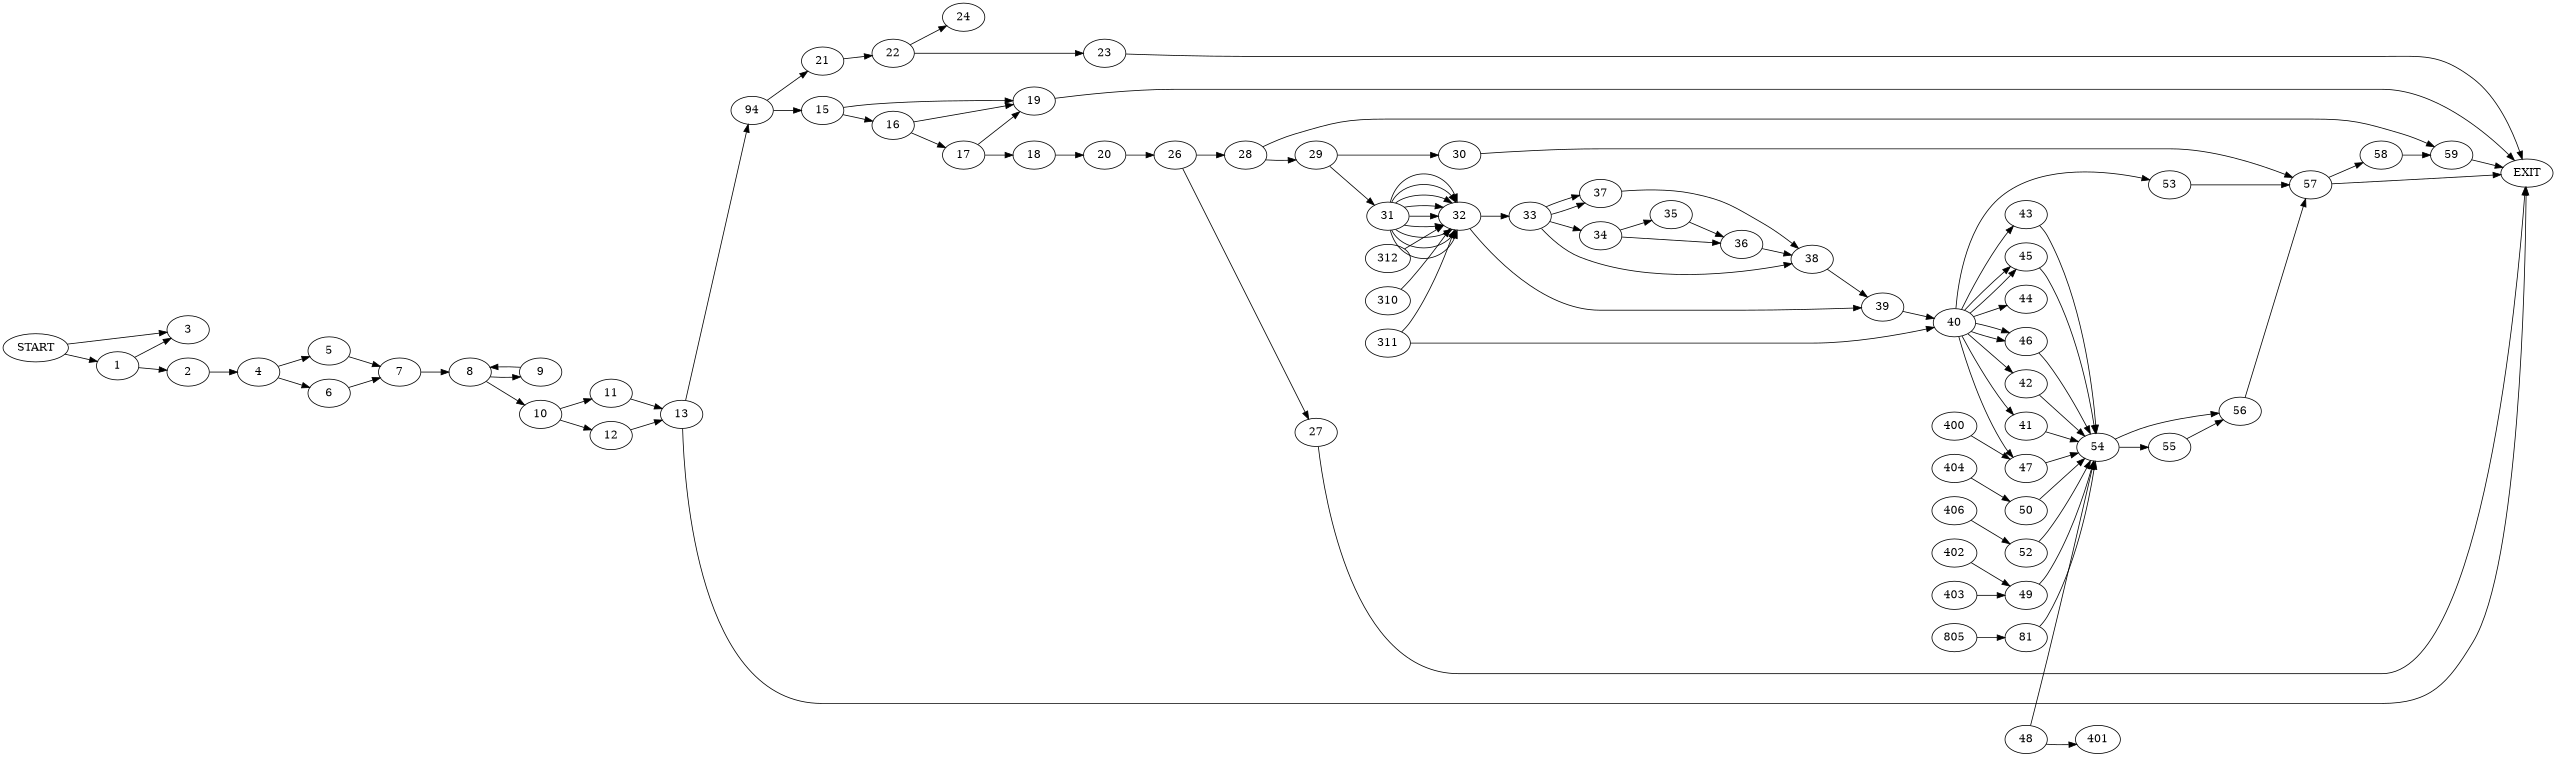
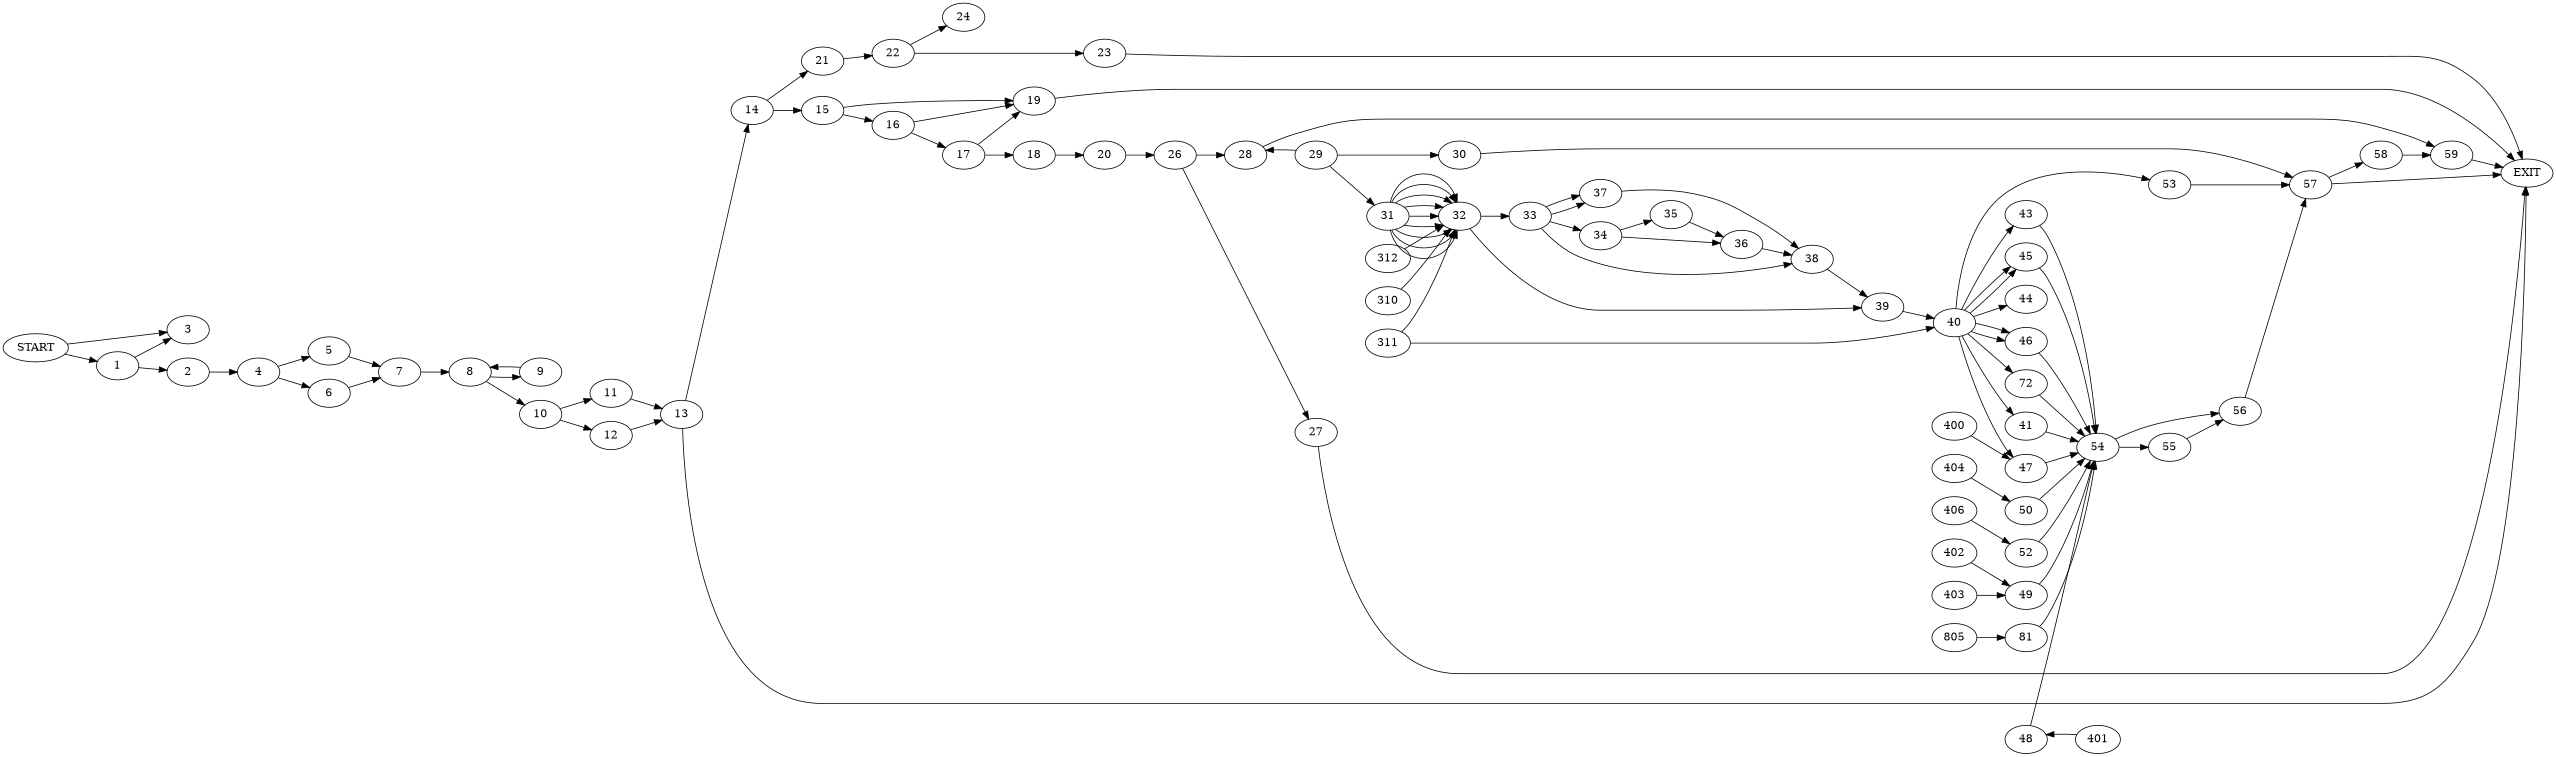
node "94": label "94" -> "14"
edge "28" -> "29": reversed
node "42": label "42" -> "72"
edge "48" -> "401": reversed
